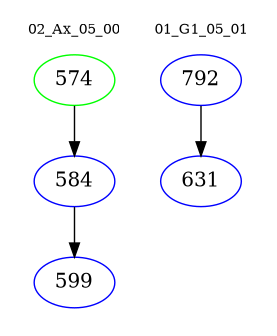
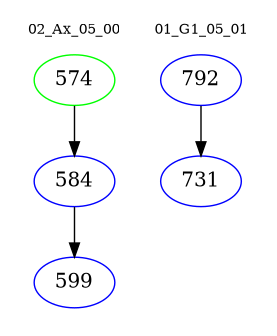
node "631": label "631" -> "731"
